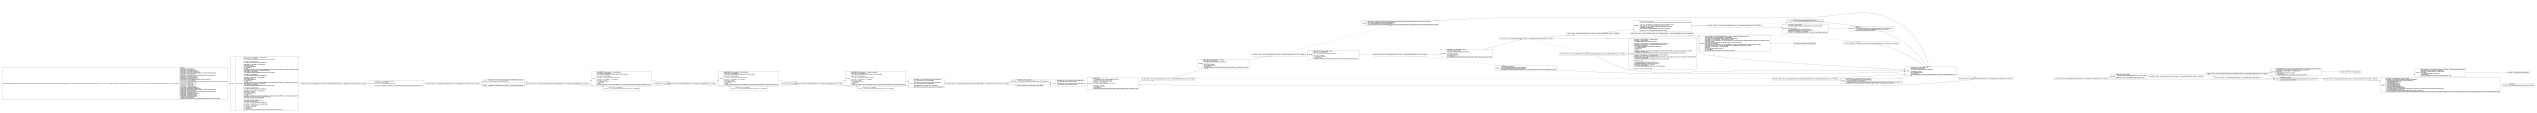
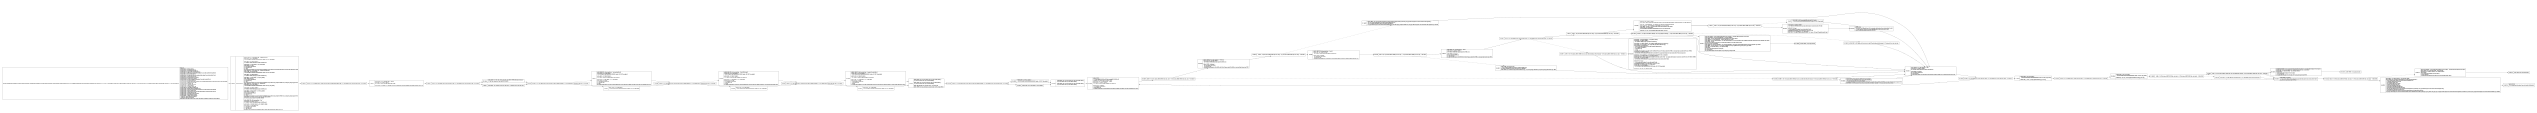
node "21: 0x00ab": added
